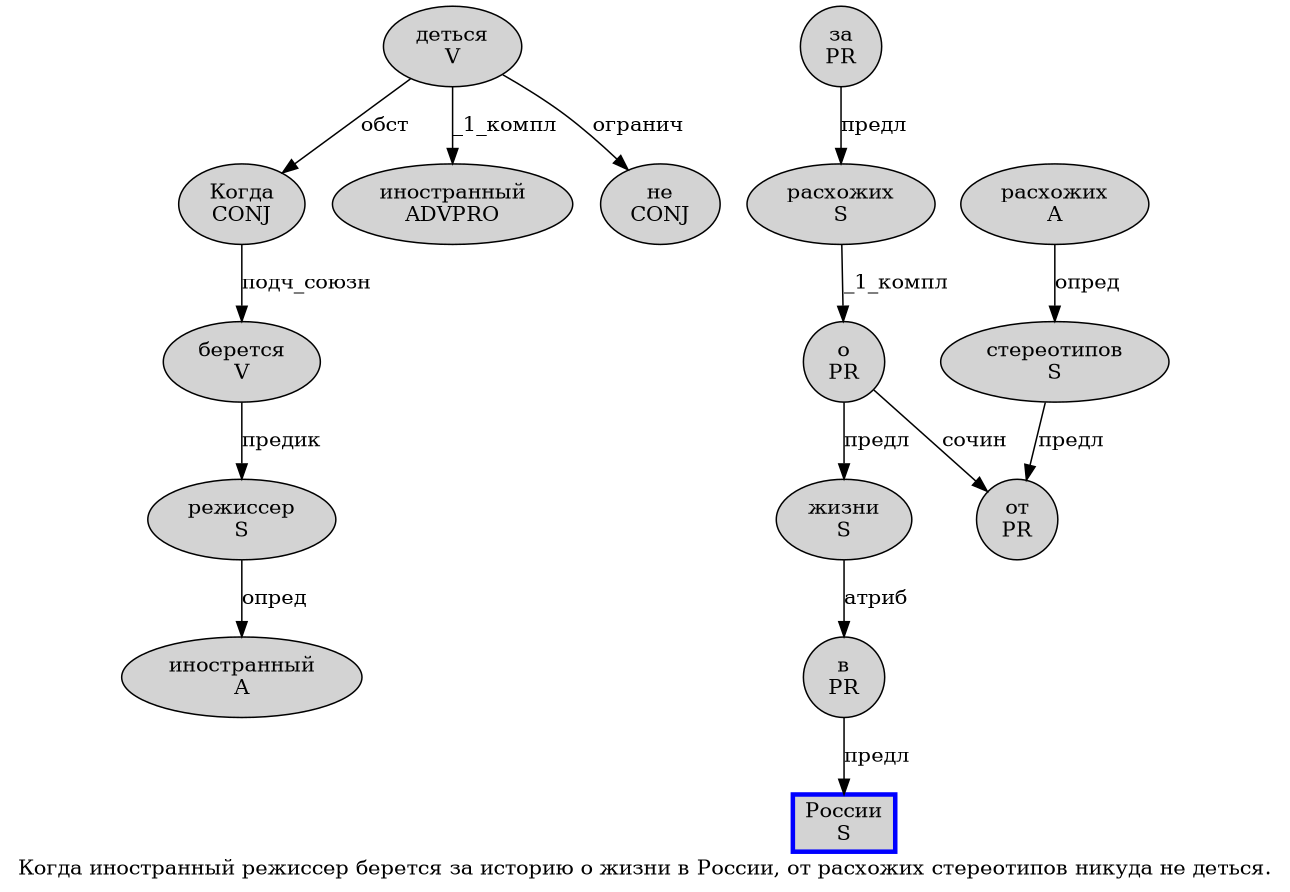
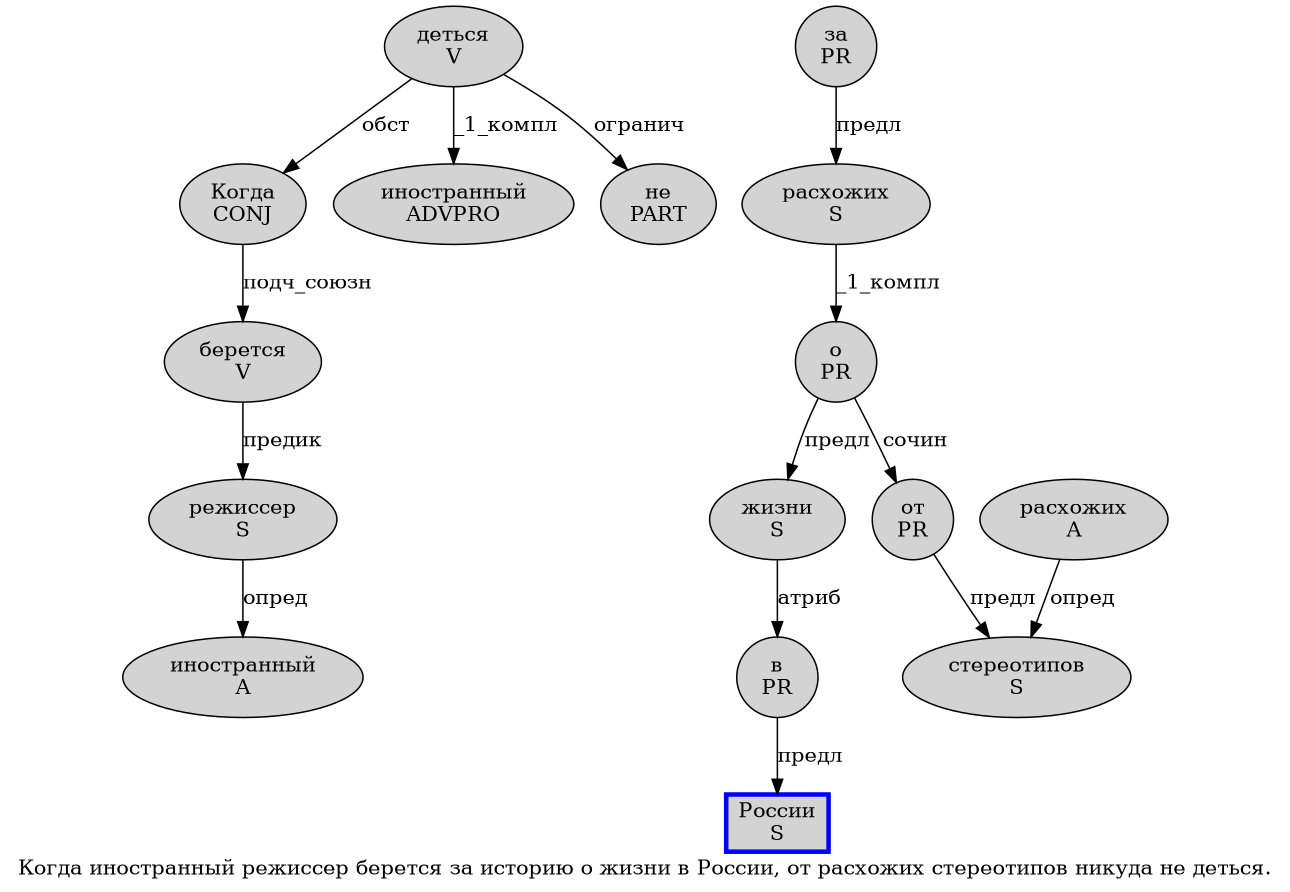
node "не CONJ": label "не CONJ" -> "не PART"
edge "стереотипов S" -> "от PR": reversed
